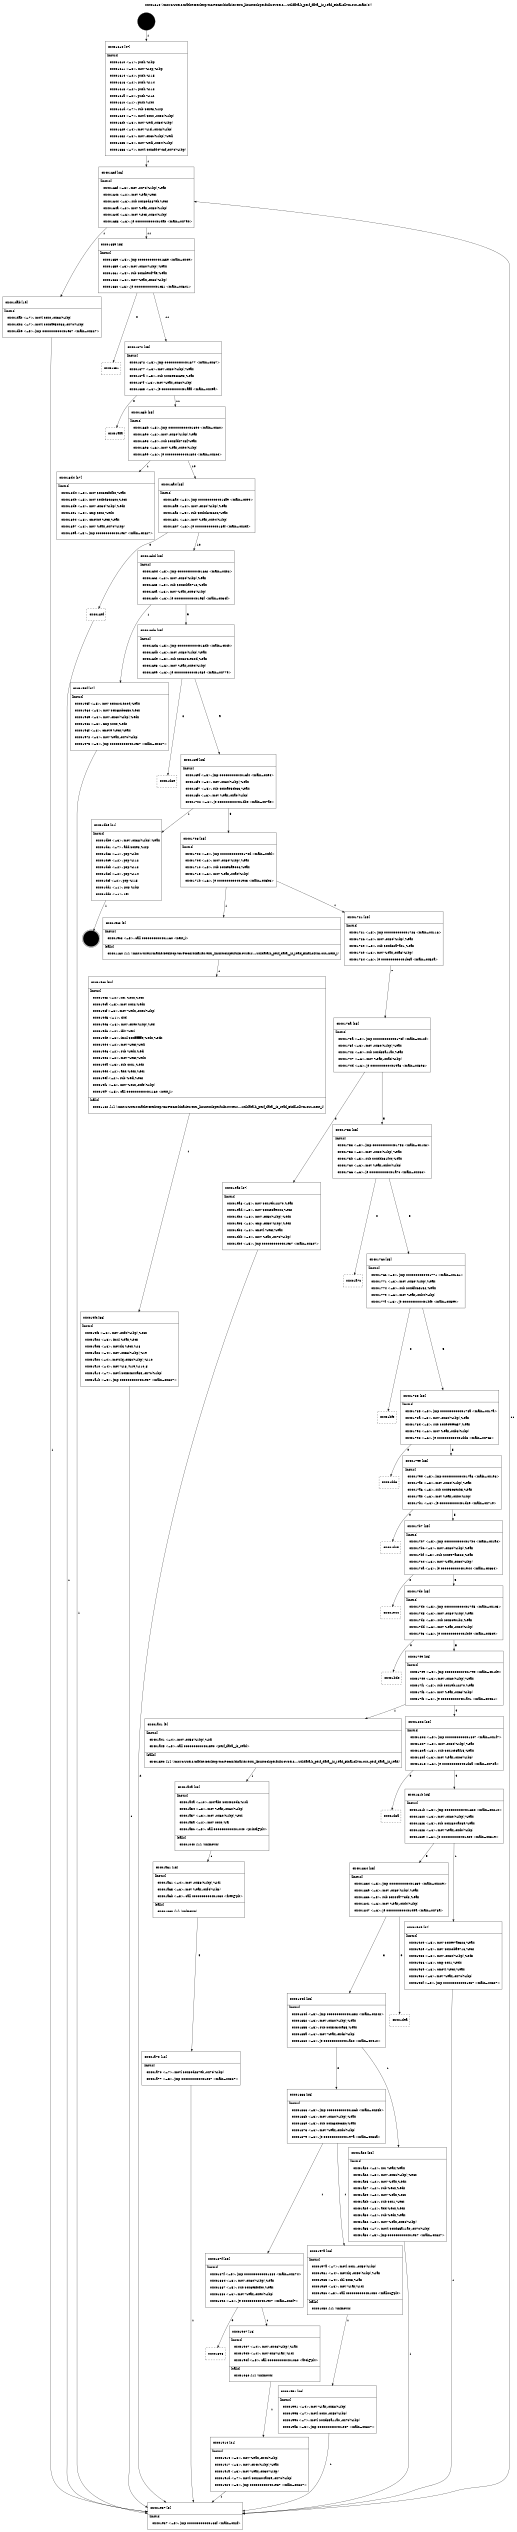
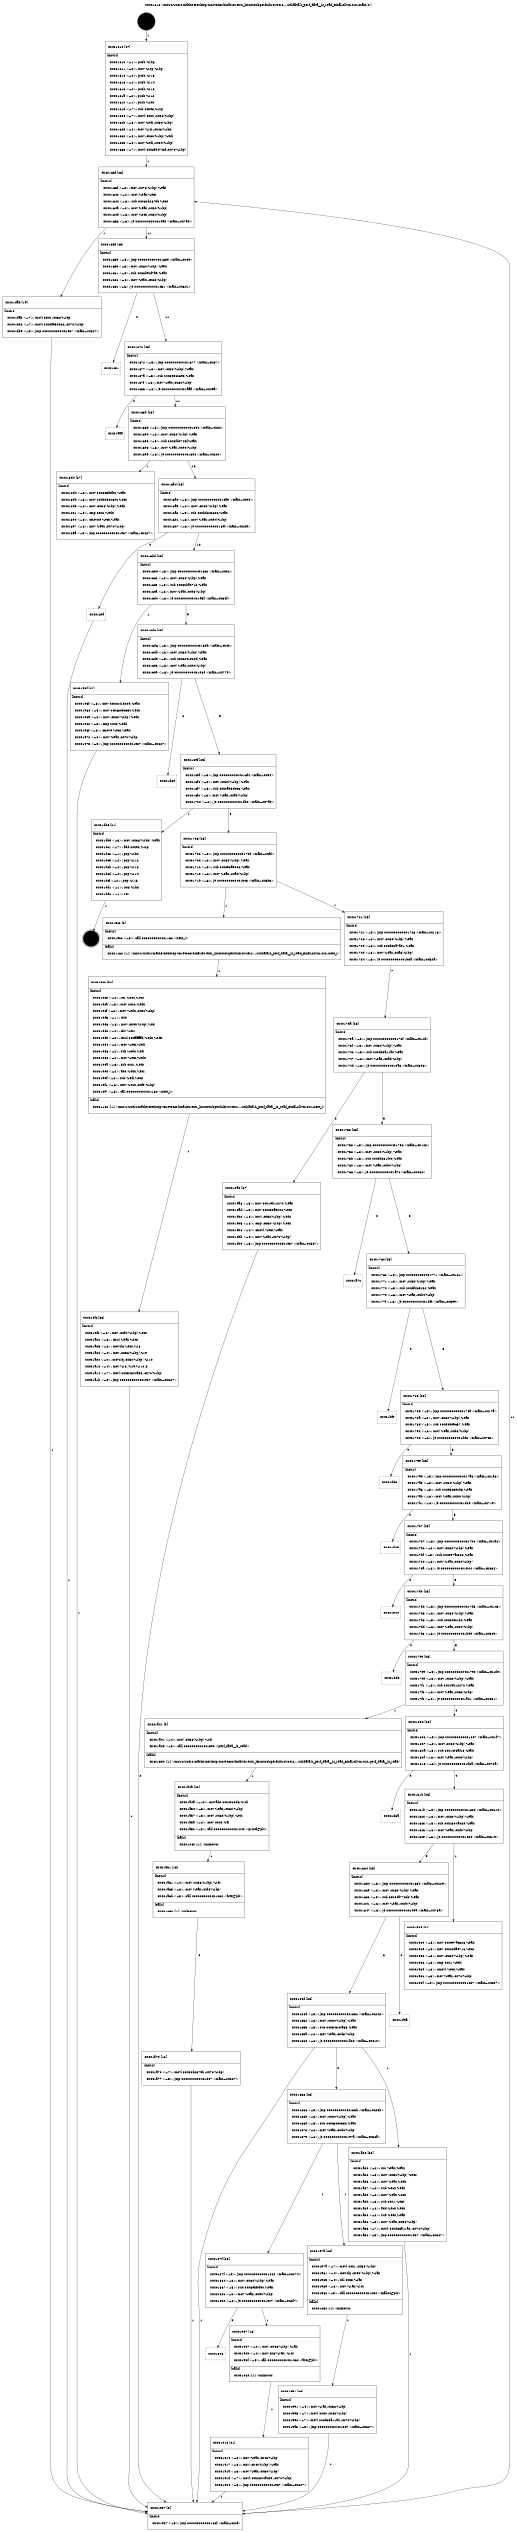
edge "0x401929 [27]" -> "0x401e37 [5]": now "0x40184d [25]" -> "0x401e37 [5]"
